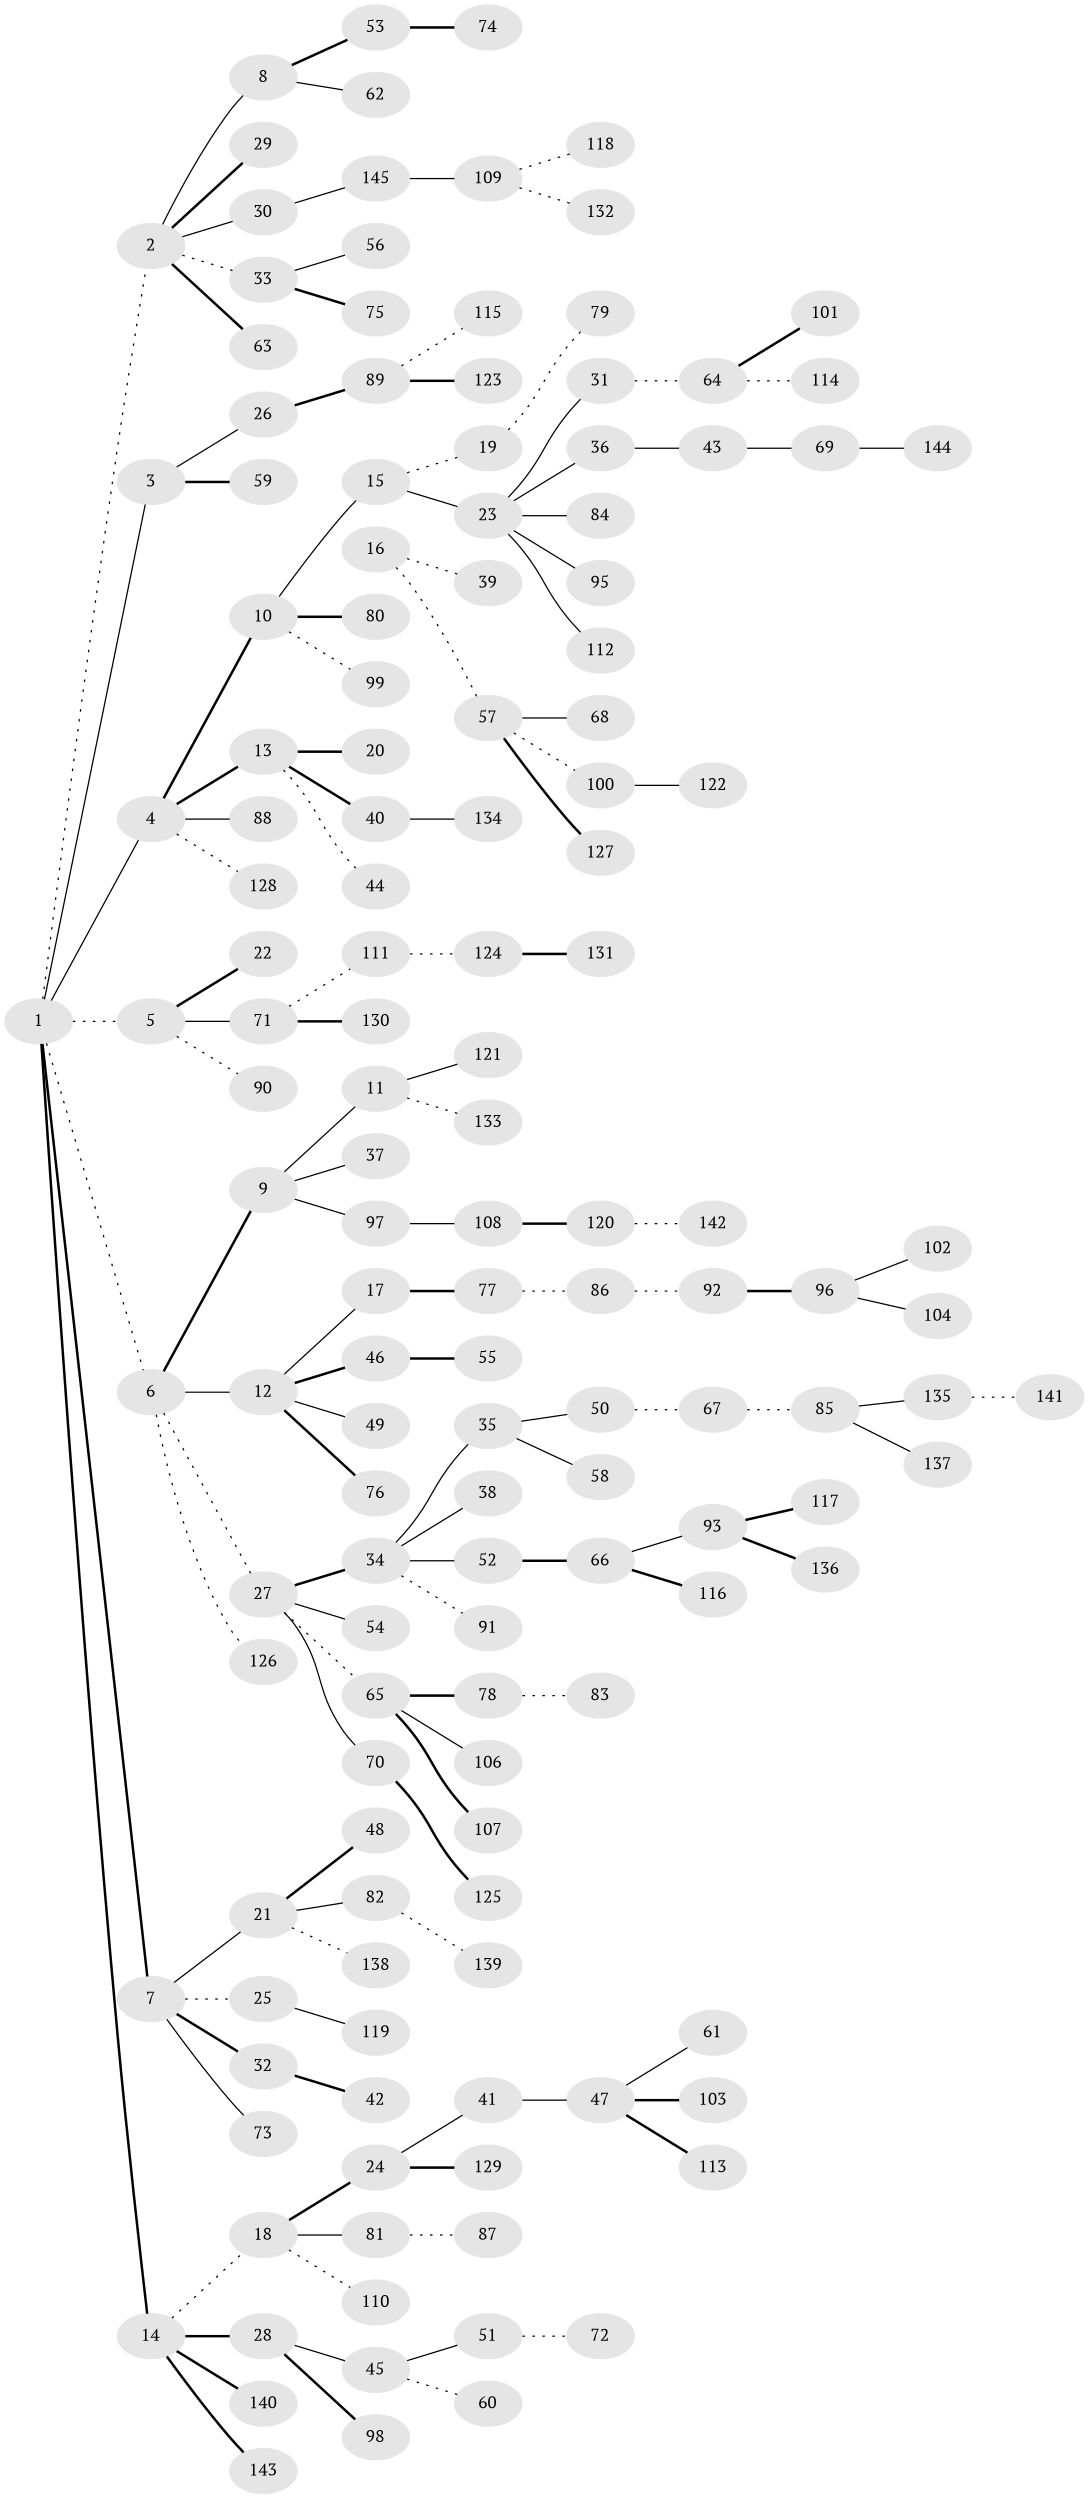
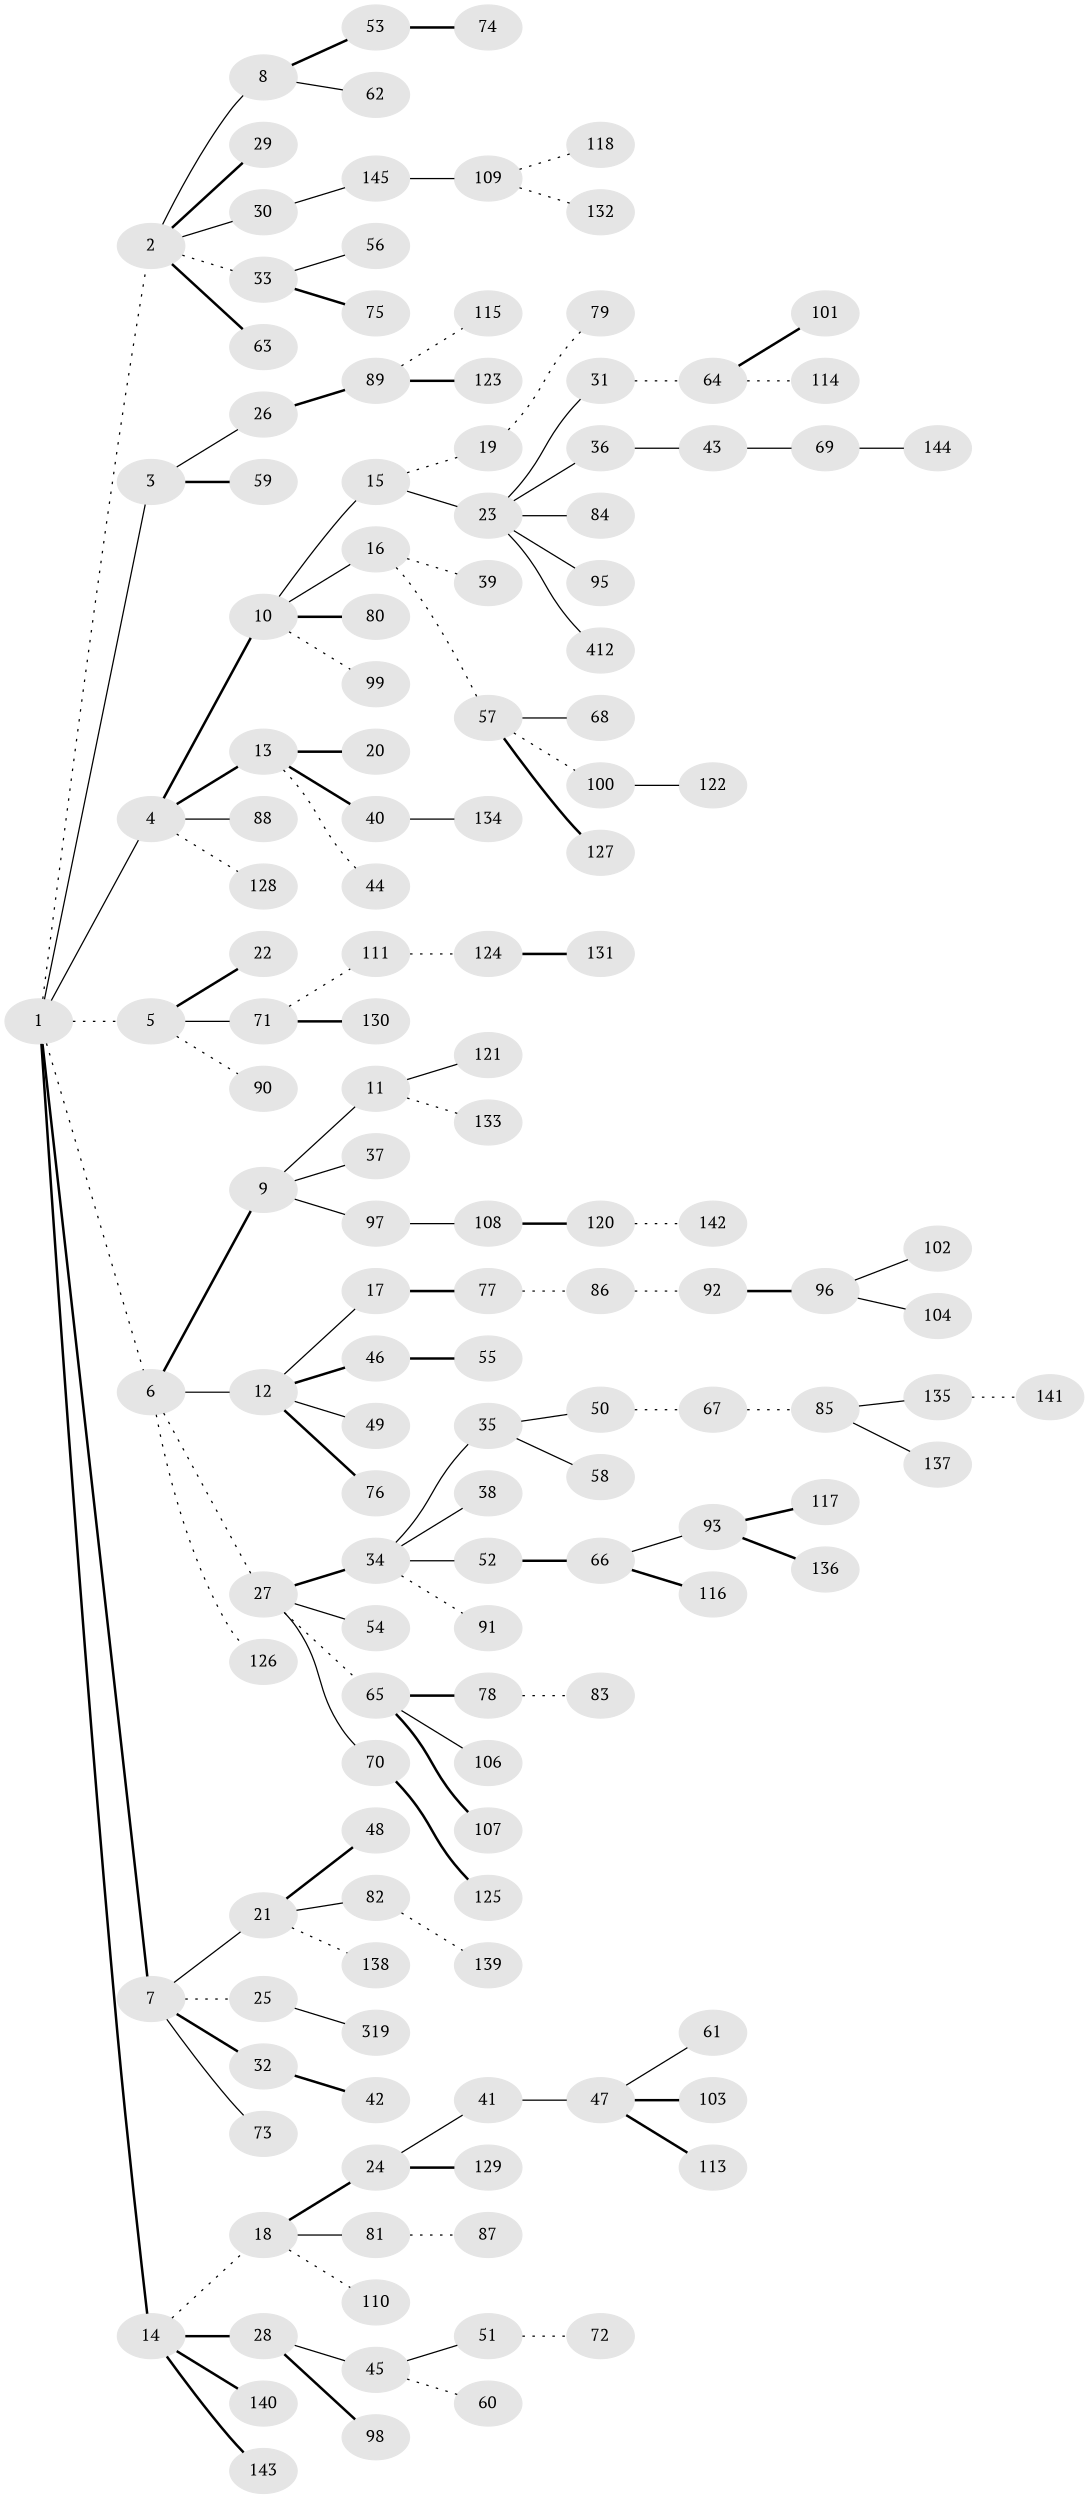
edge "16" -- "10": added
node "112": label "112" -> "412"
node "119": label "119" -> "319"
